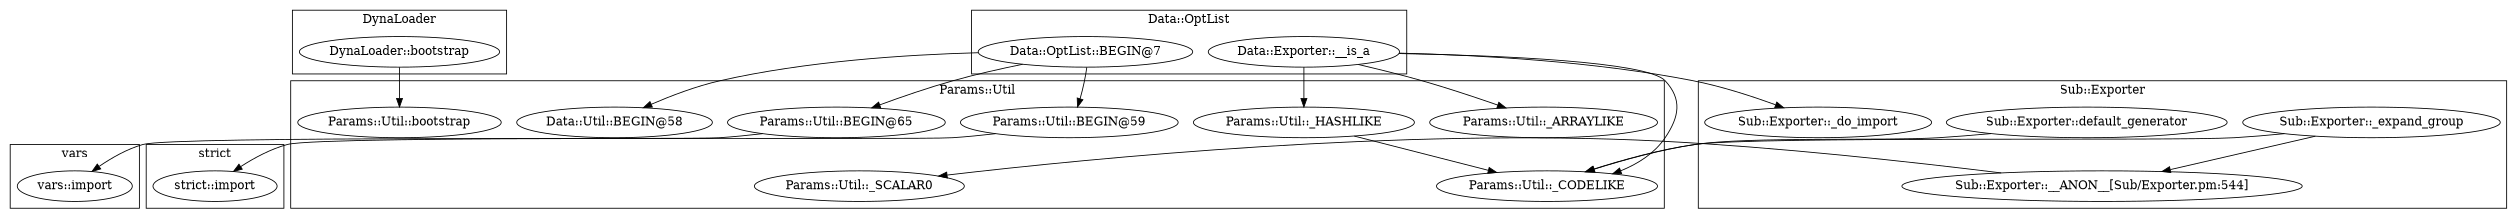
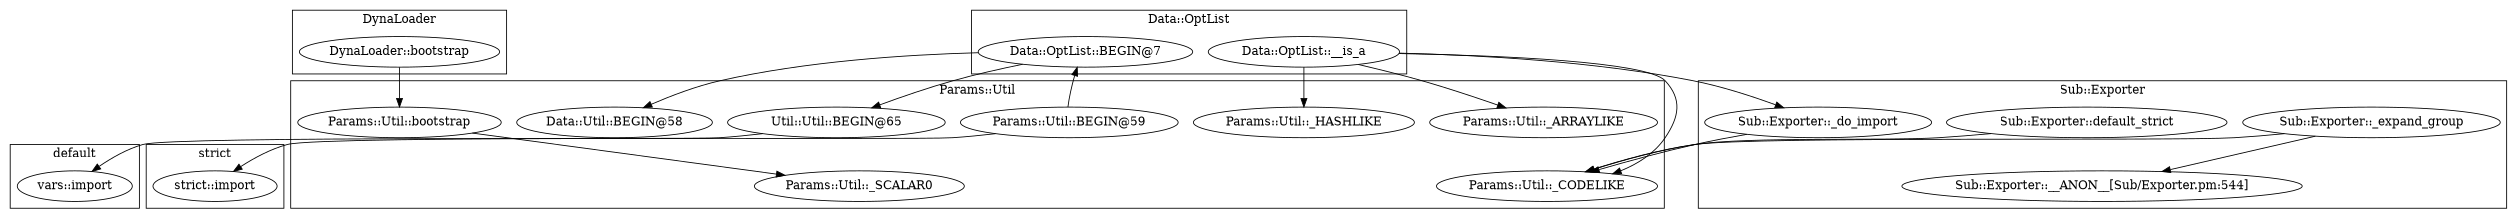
node "Data::Exporter::__is_a": label "Data::Exporter::__is_a" -> "Data::OptList::__is_a"
edge "Data::OptList::BEGIN@7" -> "Params::Util::BEGIN@59": reversed
node "Params::Util::BEGIN@65": label "Params::Util::BEGIN@65" -> "Util::Util::BEGIN@65"
node "Sub::Exporter::default_generator": label "Sub::Exporter::default_generator" -> "Sub::Exporter::default_strict"
edge "Sub::Exporter::__ANON__[Sub/Exporter.pm:544]" -> "Params::Util::_SCALAR0": now "Params::Util::bootstrap" -> "Params::Util::_SCALAR0"
edge "Params::Util::_HASHLIKE" -> "Params::Util::_CODELIKE": now "Sub::Exporter::_do_import" -> "Params::Util::_CODELIKE"
cluster "vars": label "vars" -> "default"
